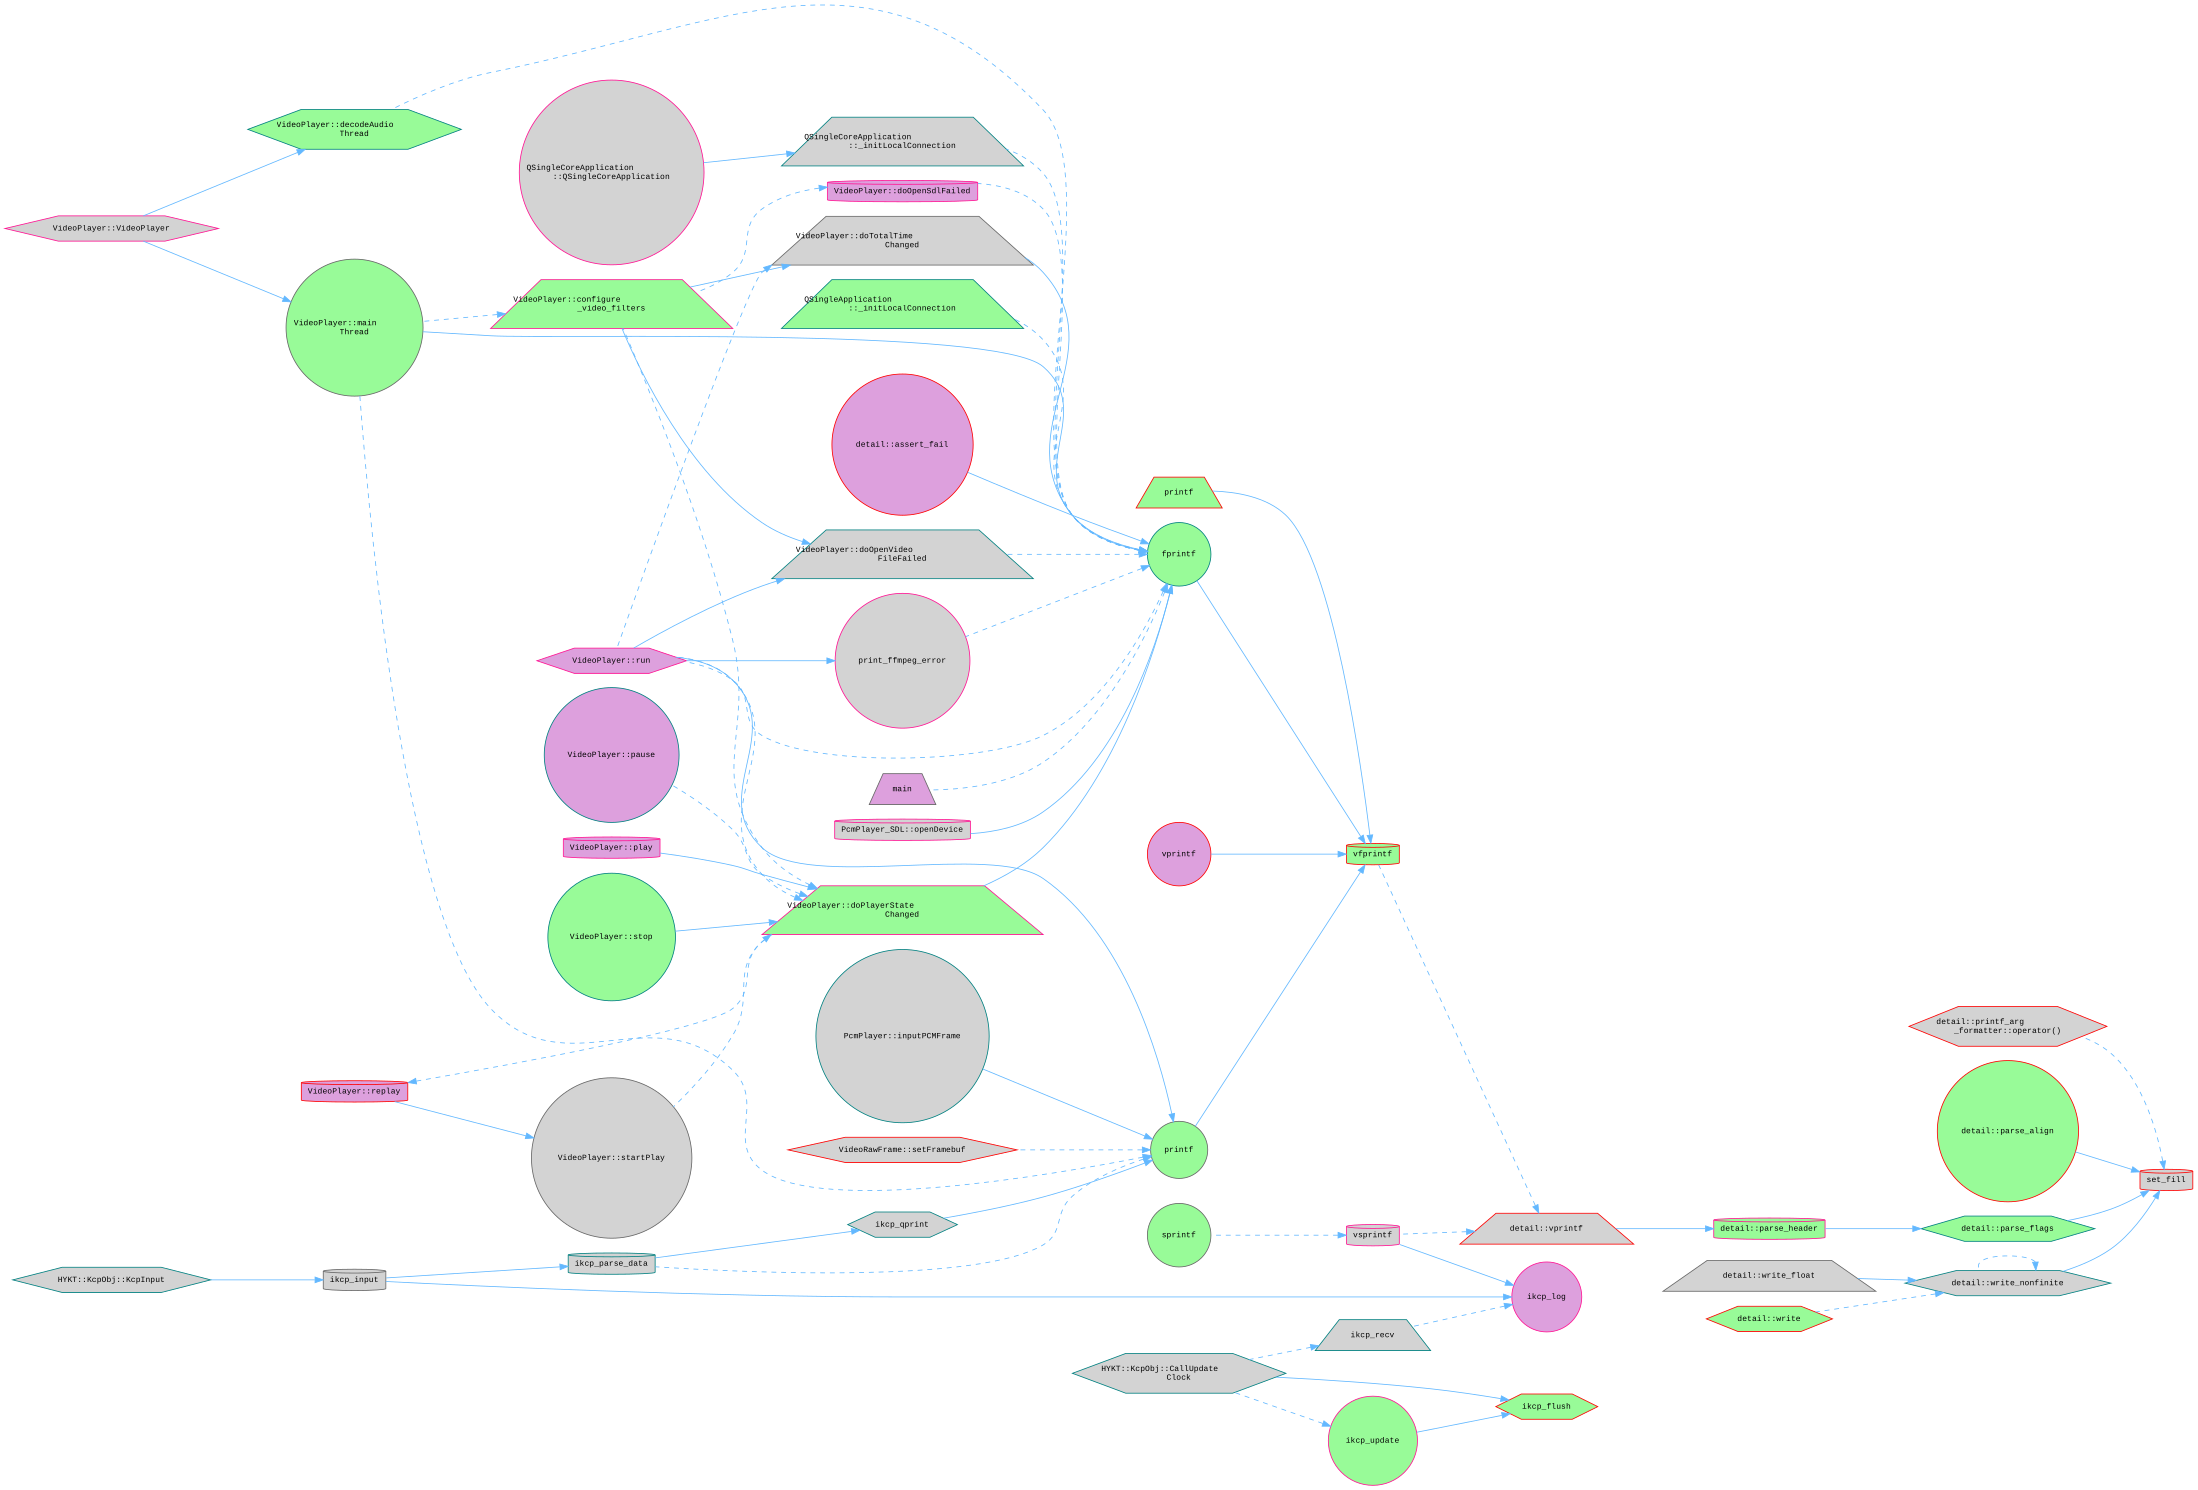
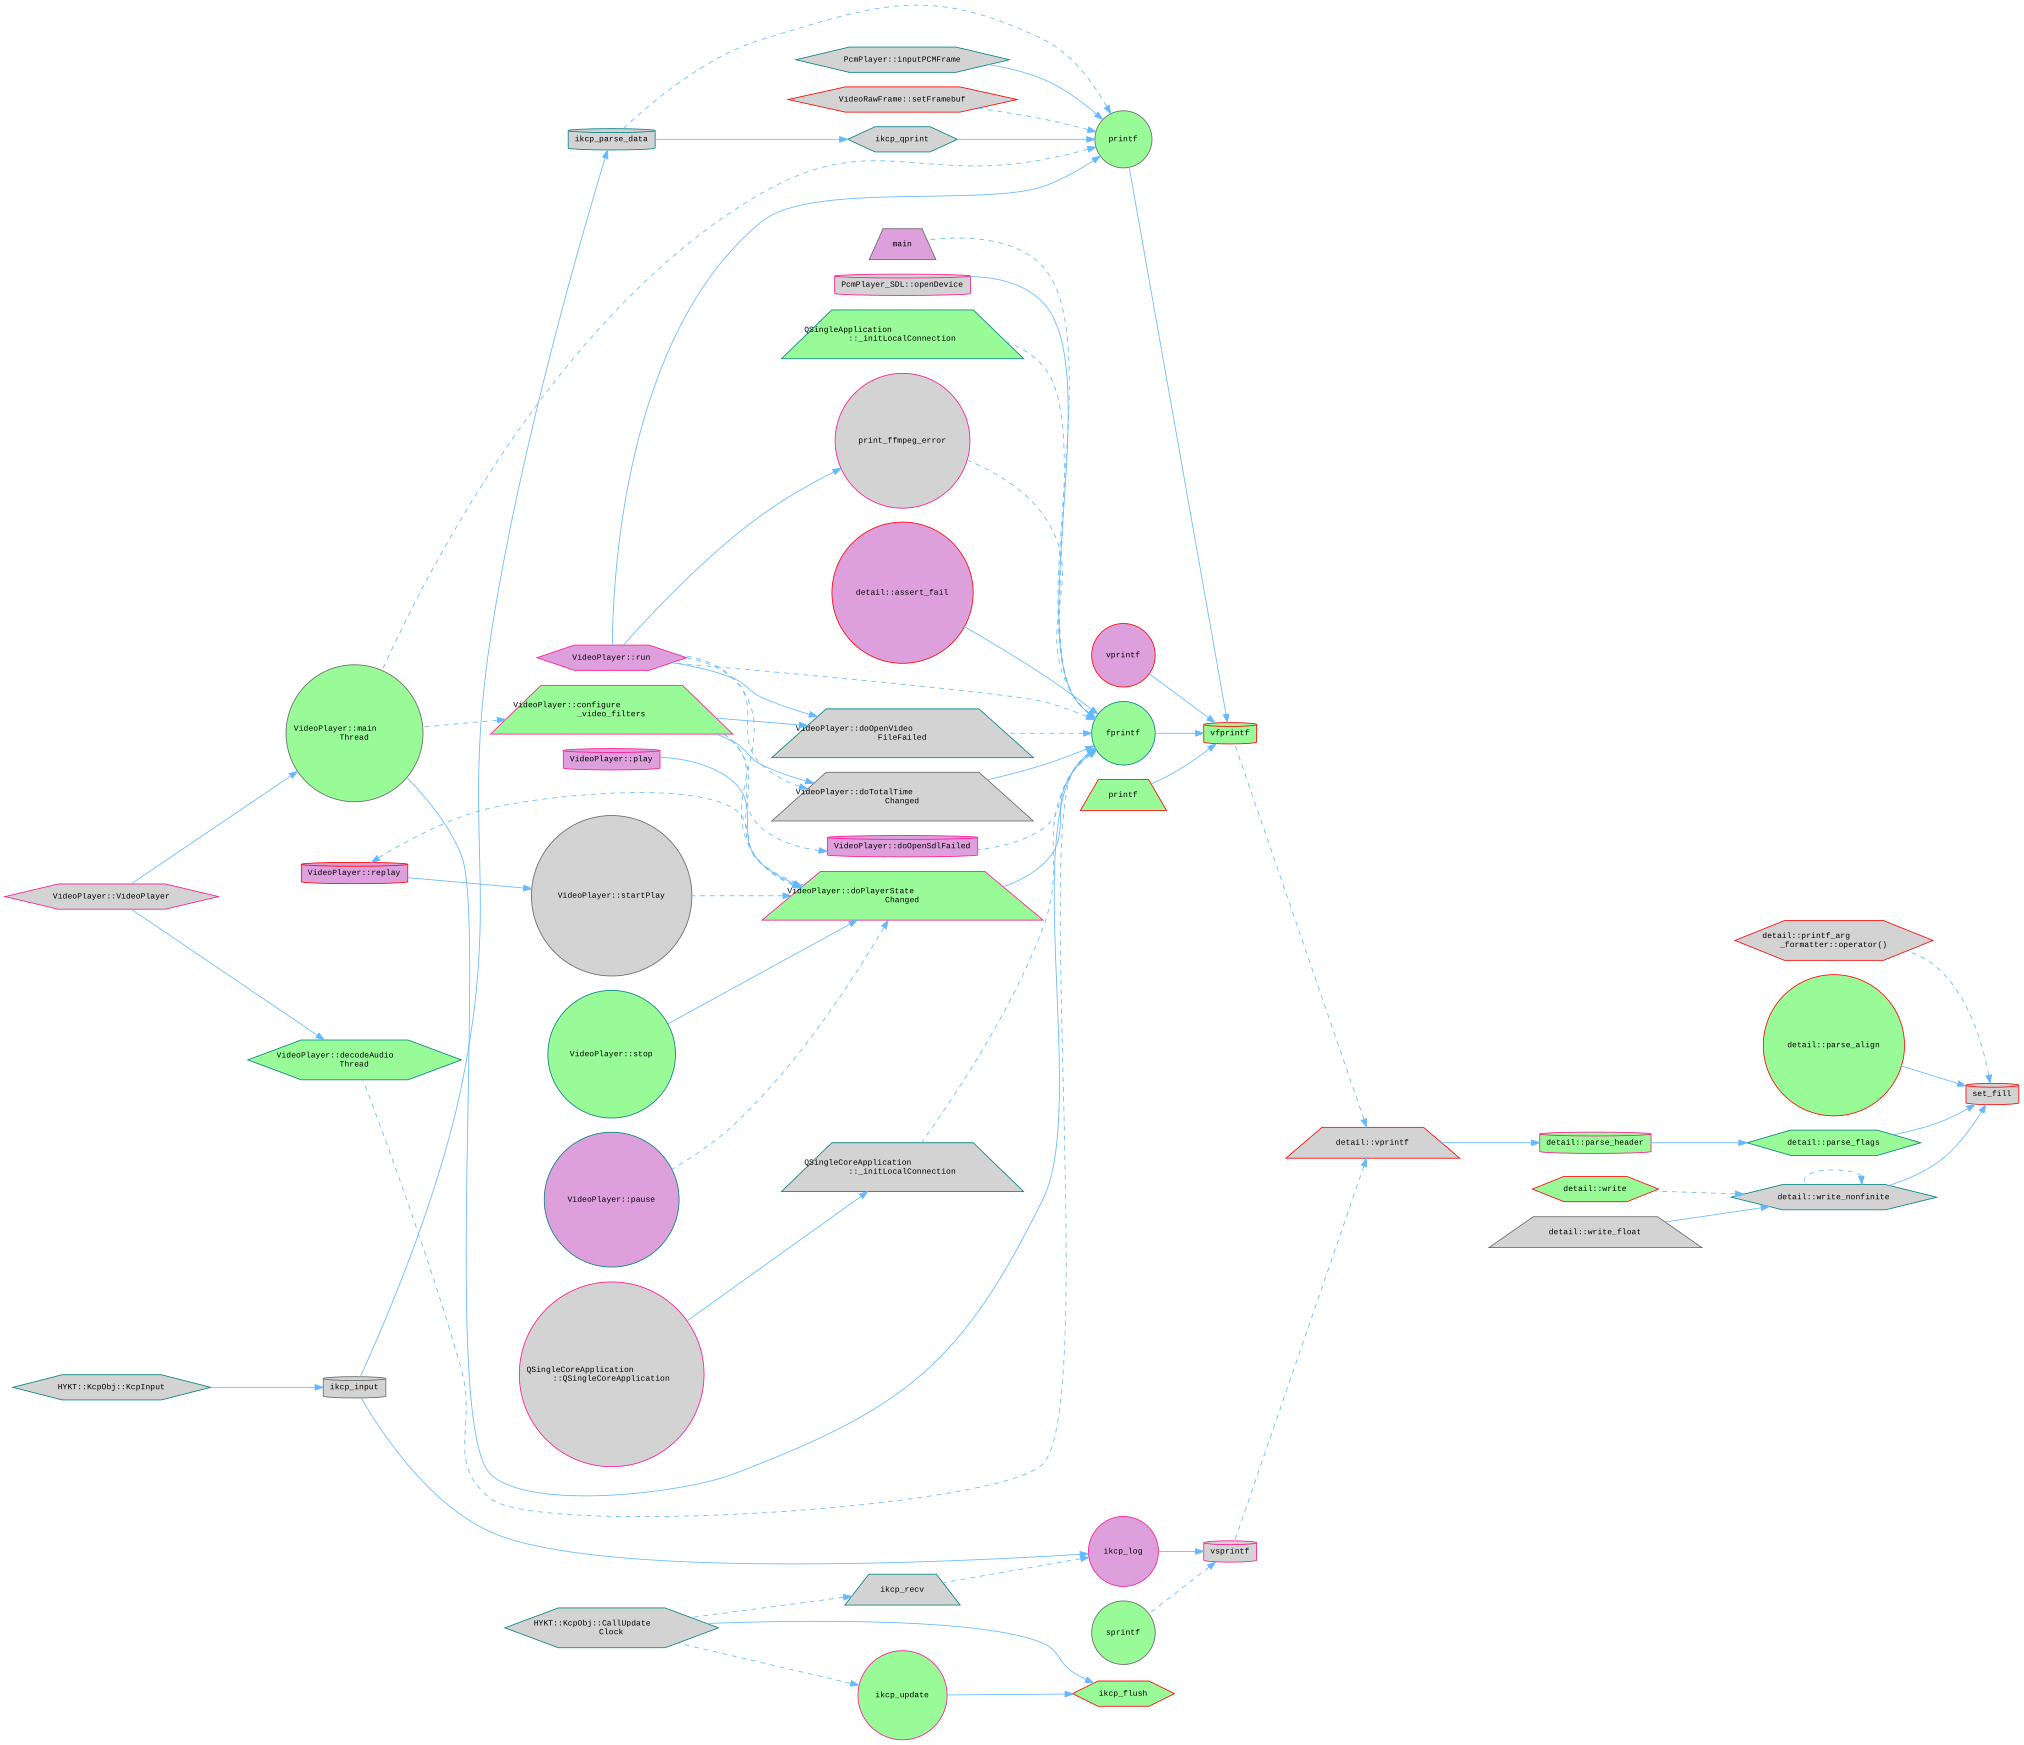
node "PcmPlayer::inputPCMFrame": shape circle -> hexagon
edge "vsprintf" -> "ikcp_log": reversed
